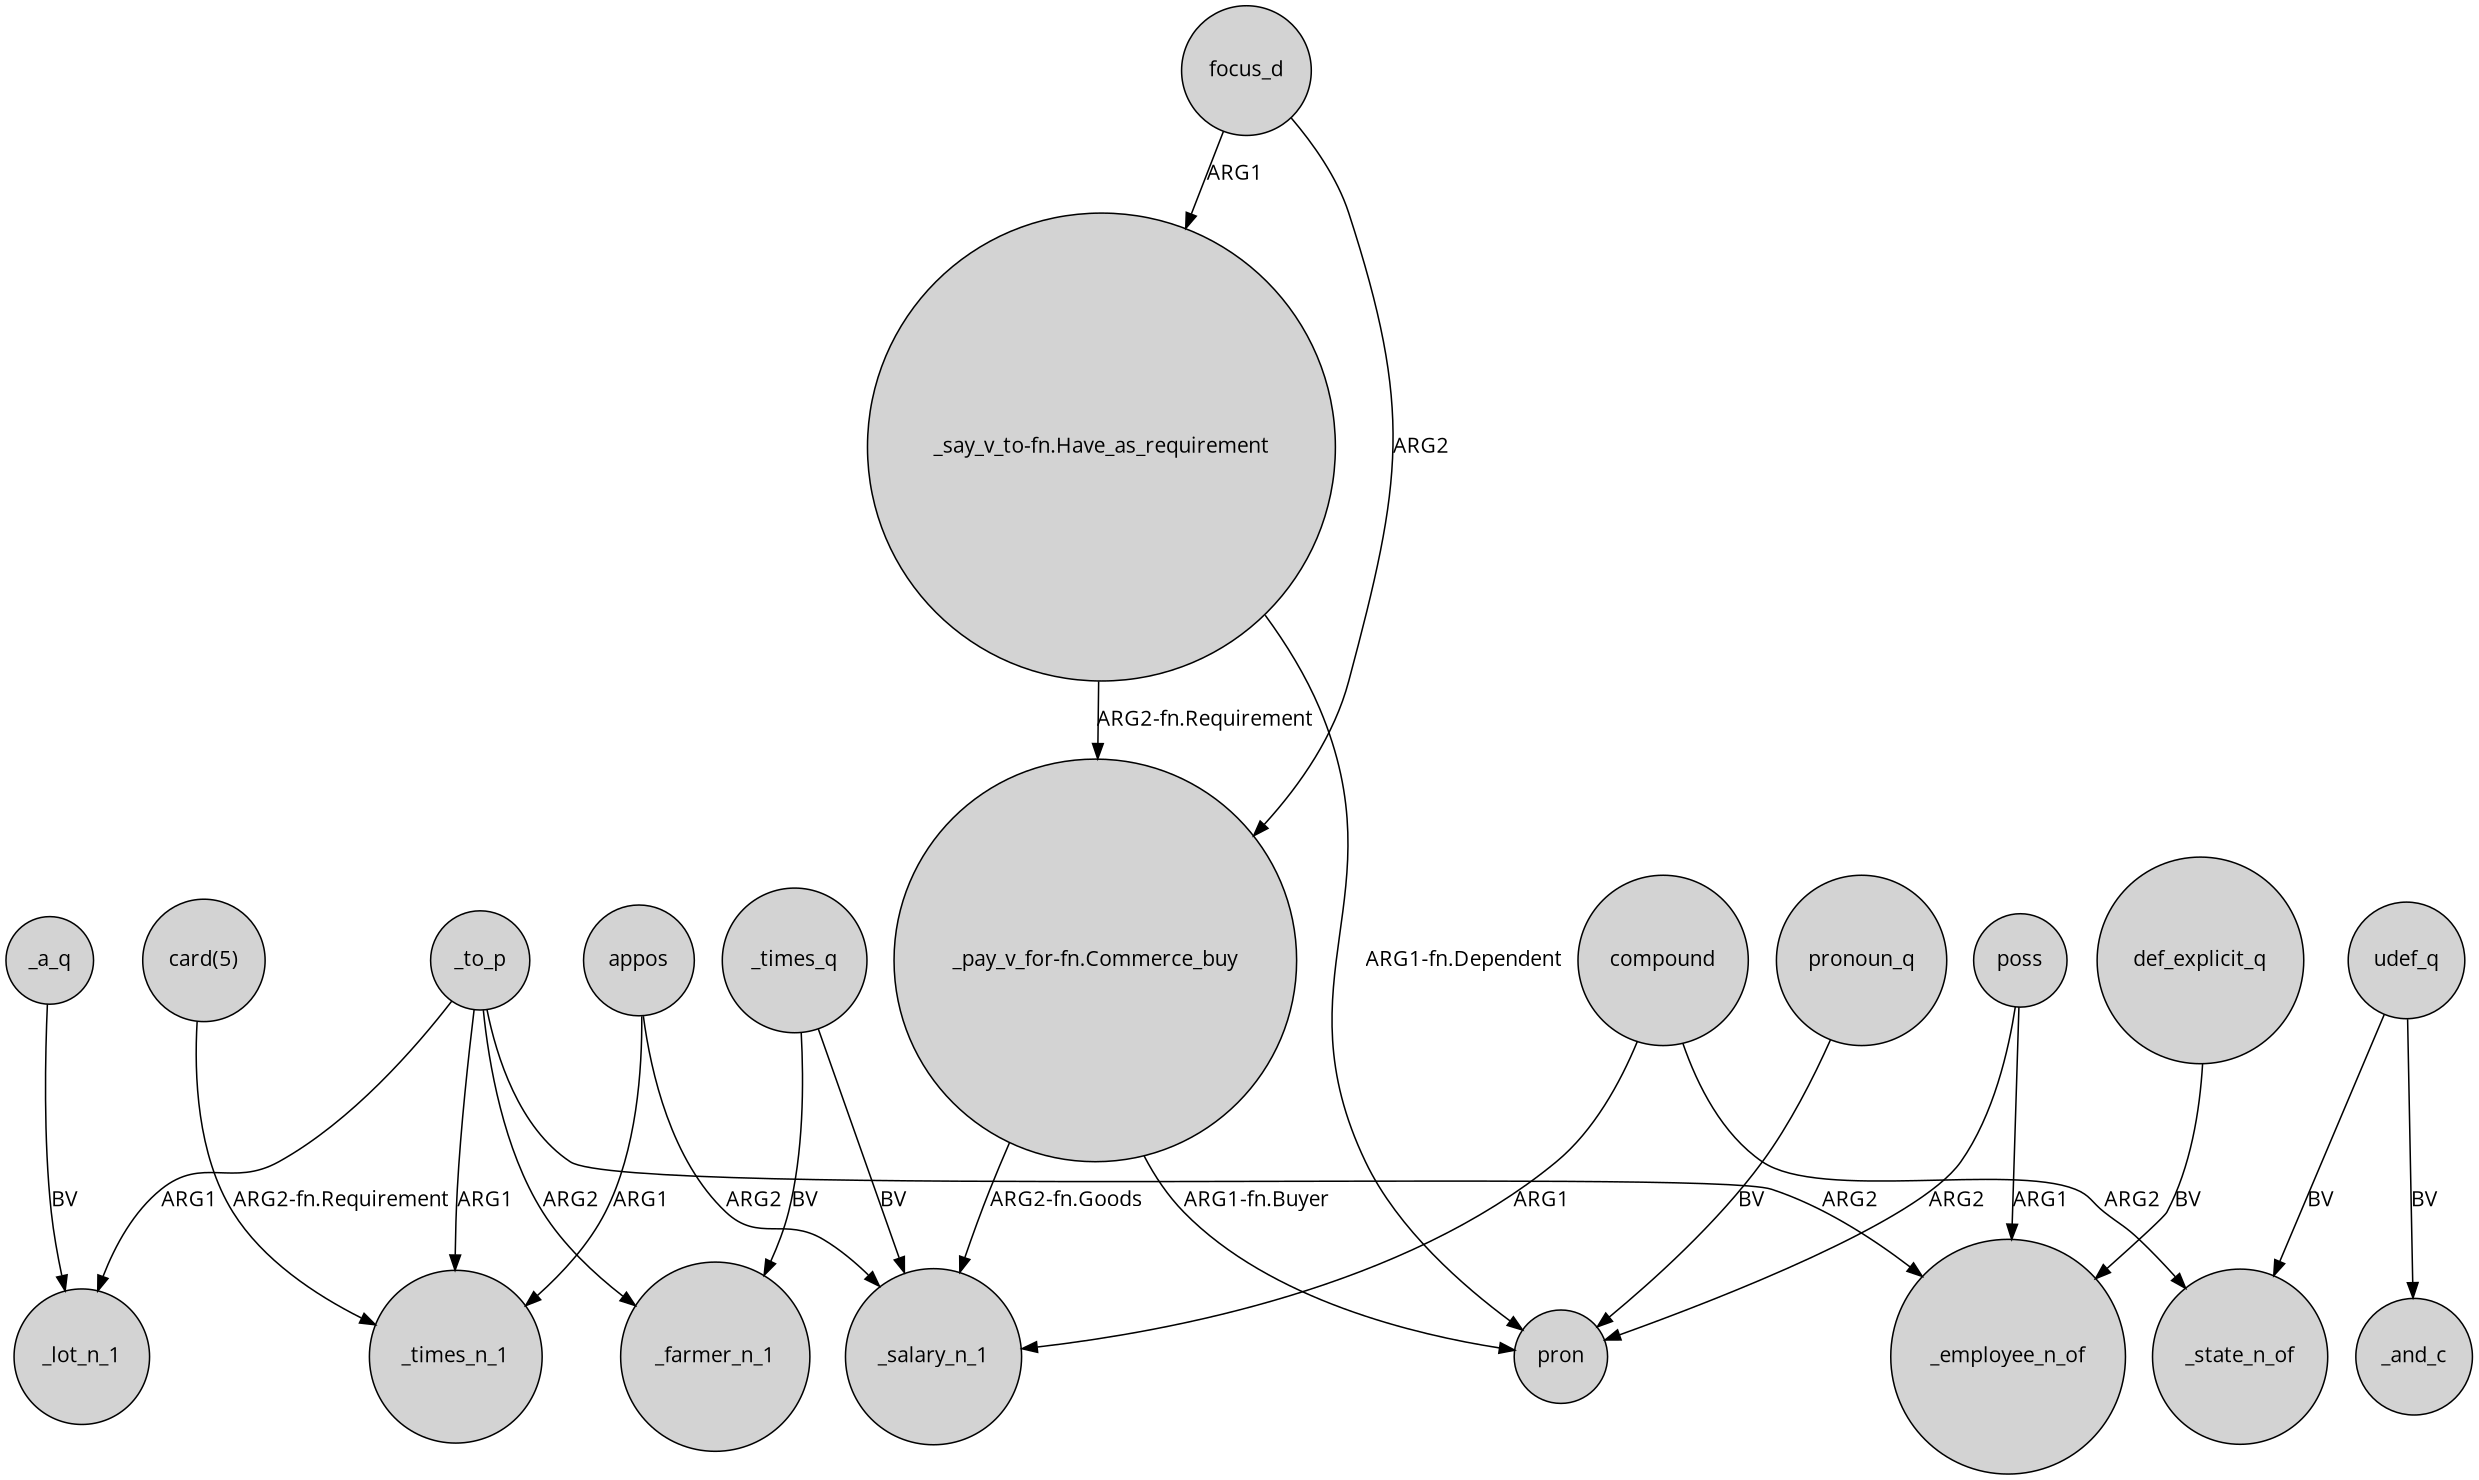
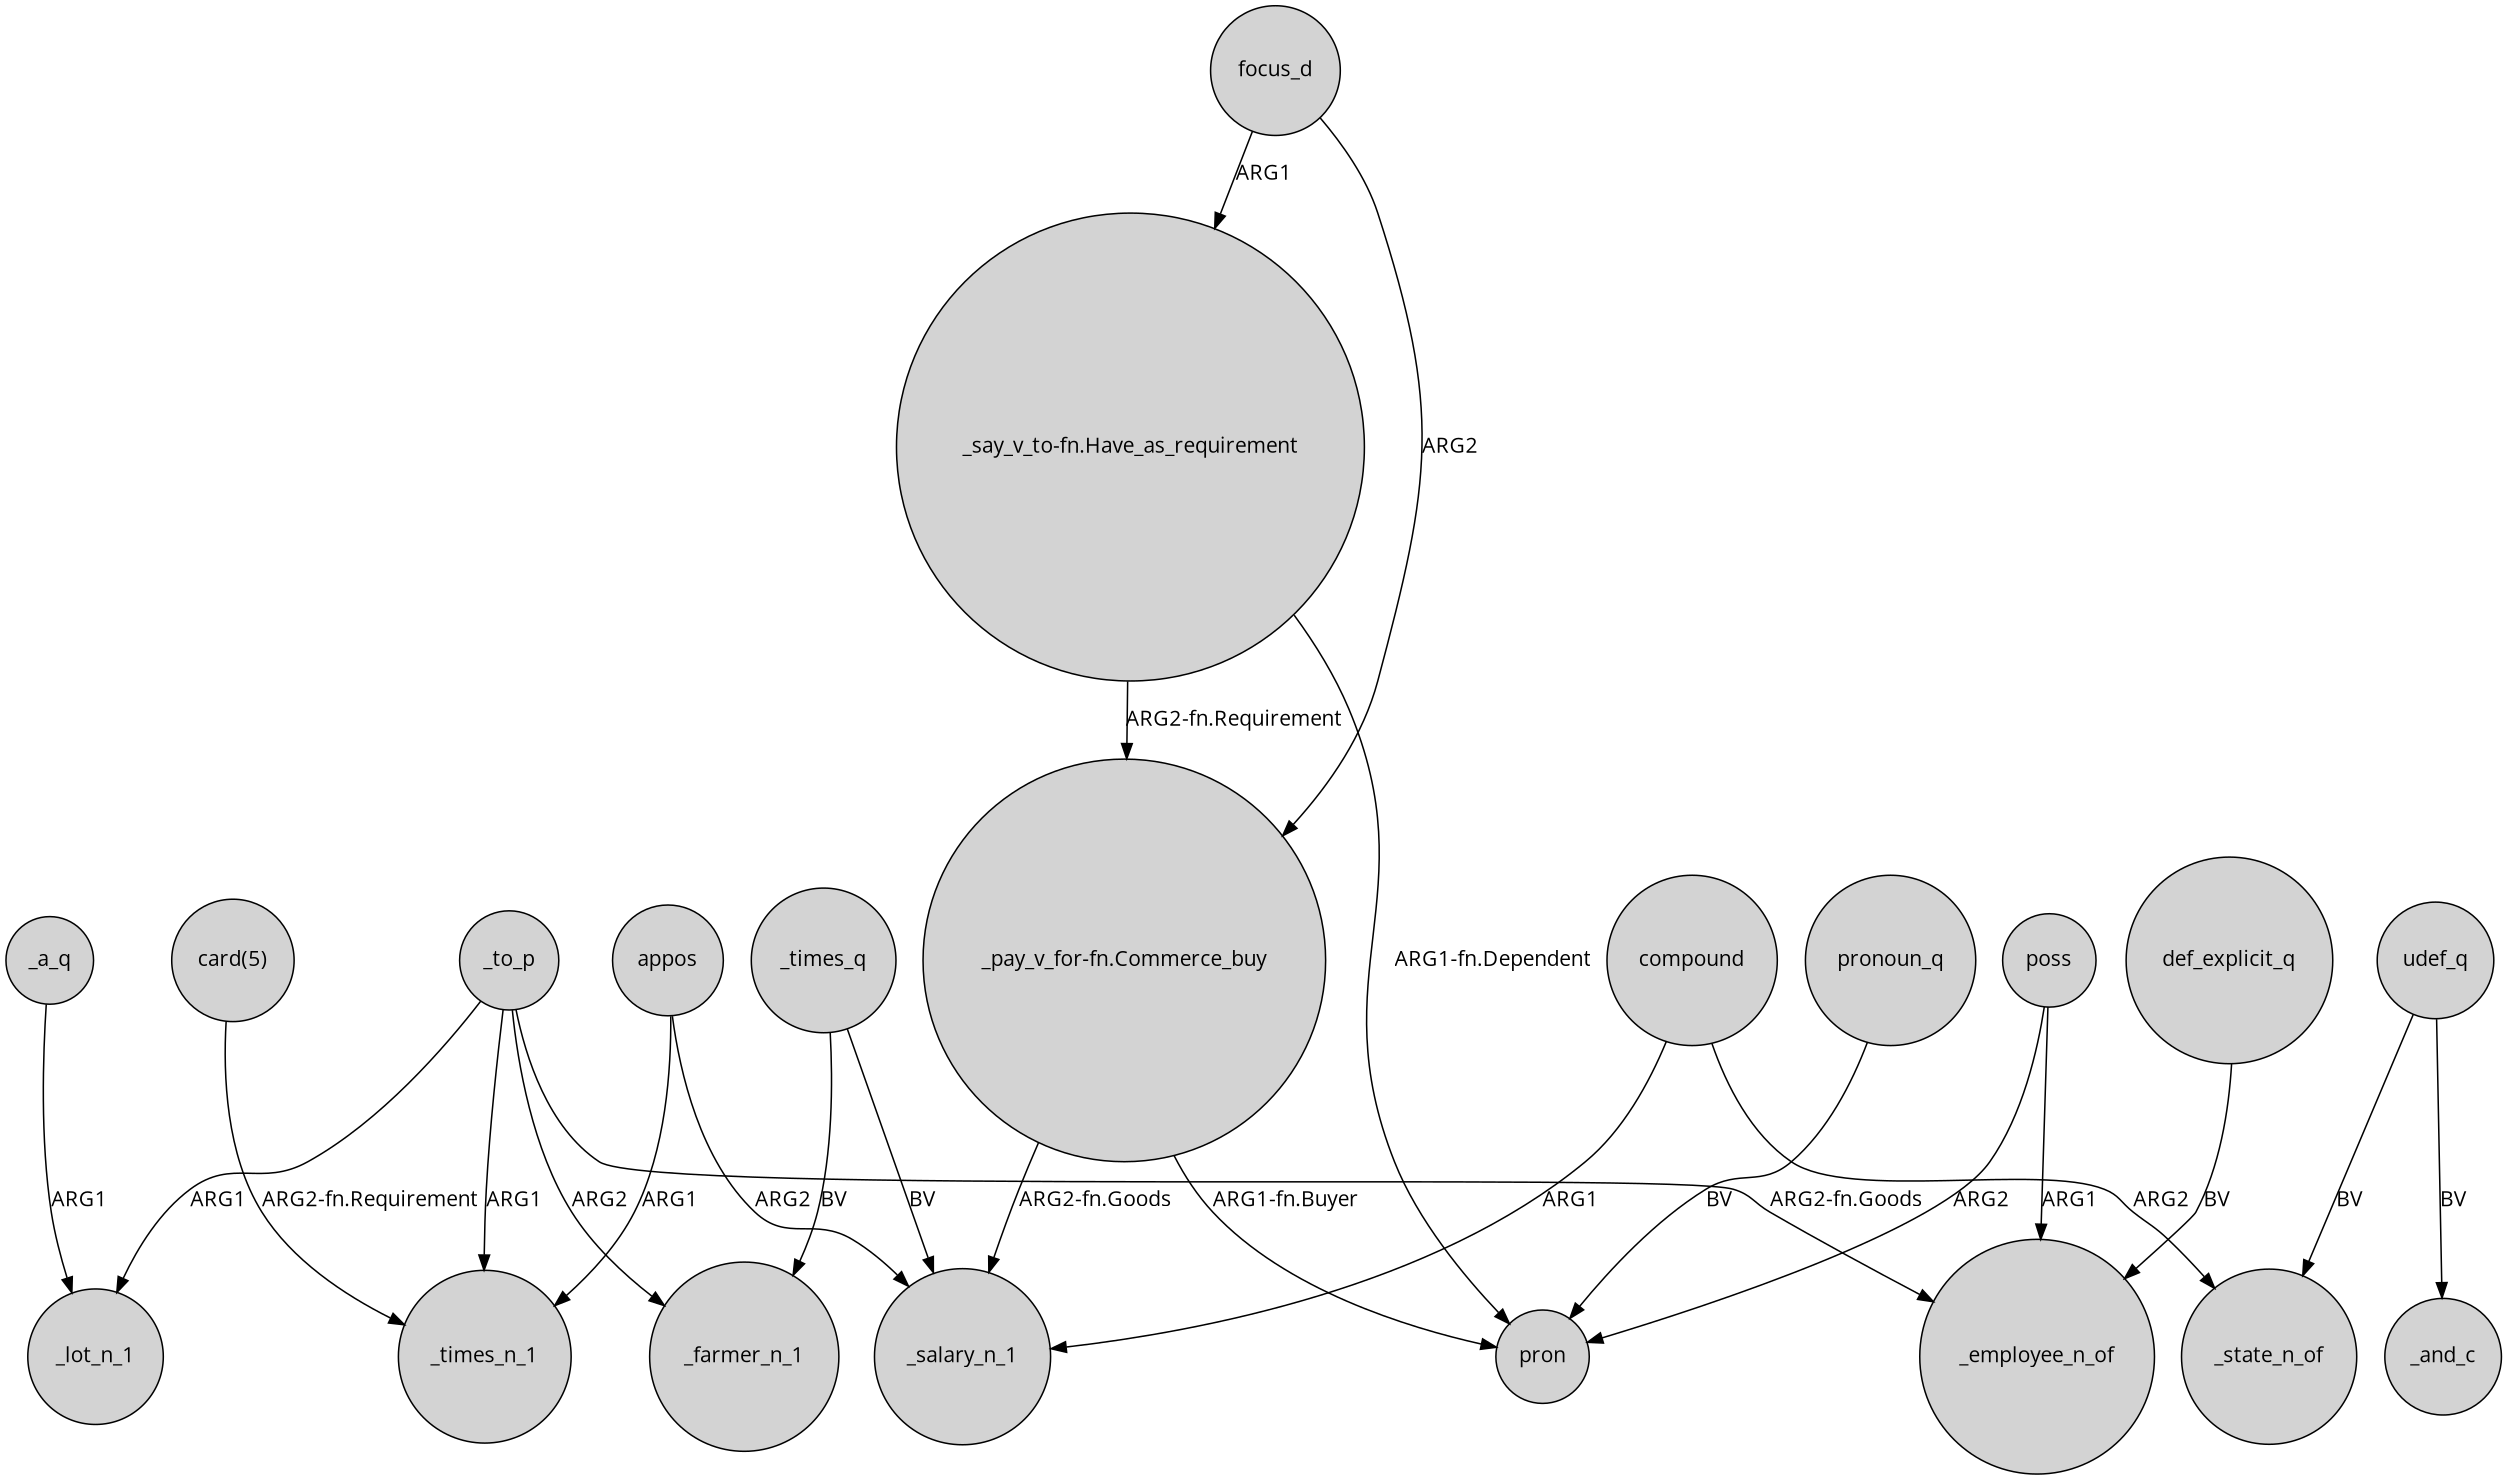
edge "_a_q" -> "_lot_n_1": label "BV" -> "ARG1"
edge "_to_p" -> "_employee_n_of": label "ARG2" -> "ARG2-fn.Goods"
